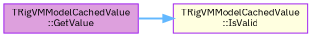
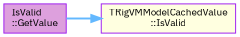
node "TRigVMModelCachedValue ::GetValue": label "TRigVMModelCachedValue ::GetValue" -> "IsValid ::GetValue"
